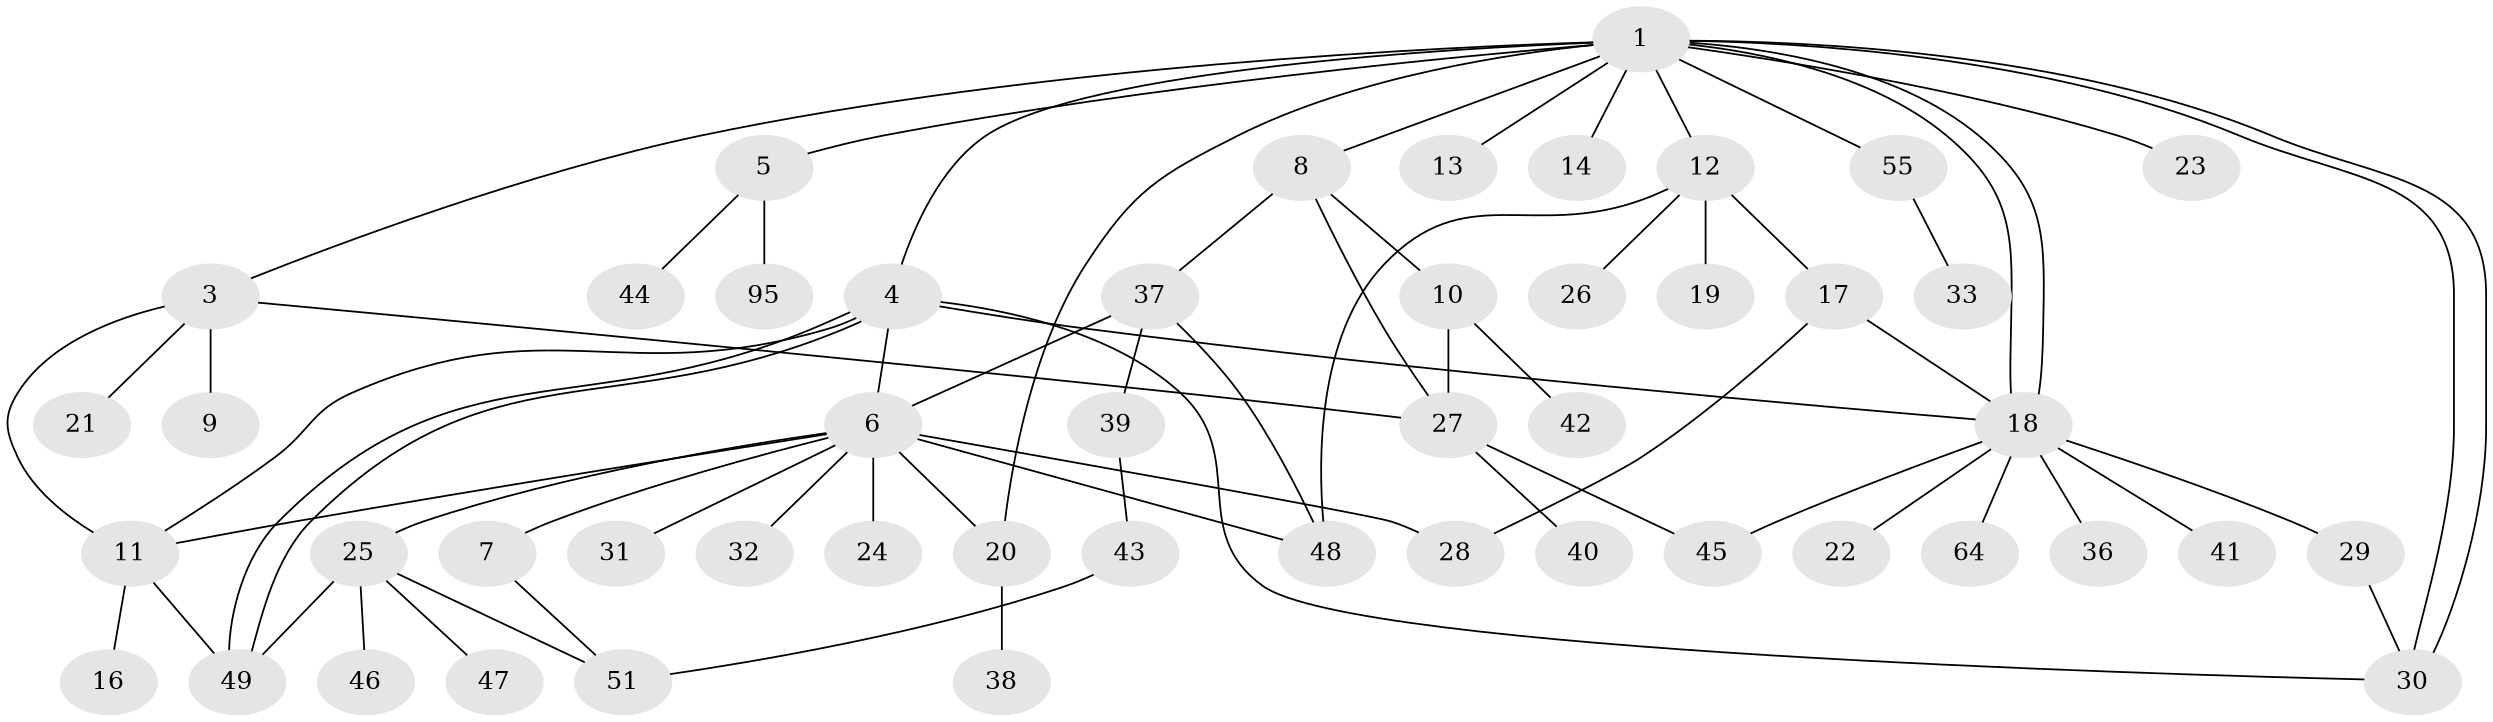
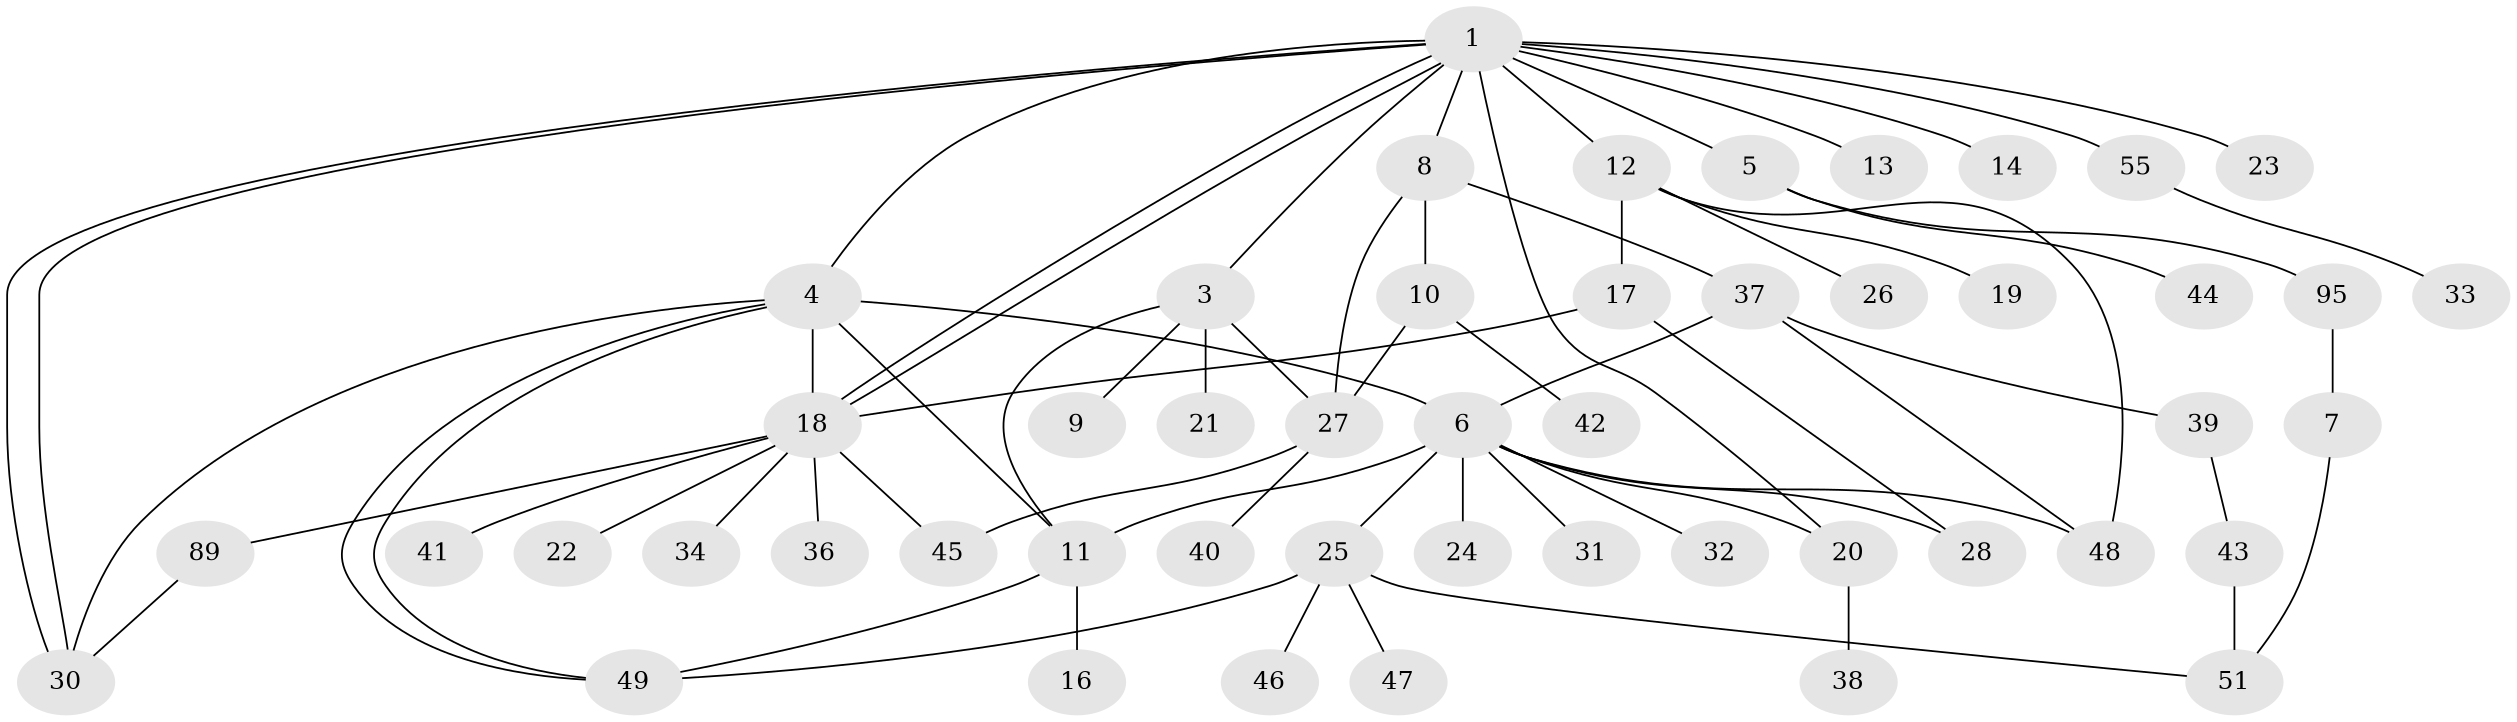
edge "6" -- "7": now "95" -- "7"
node "64": label "64" -> "34"
node "29": label "29" -> "89"
